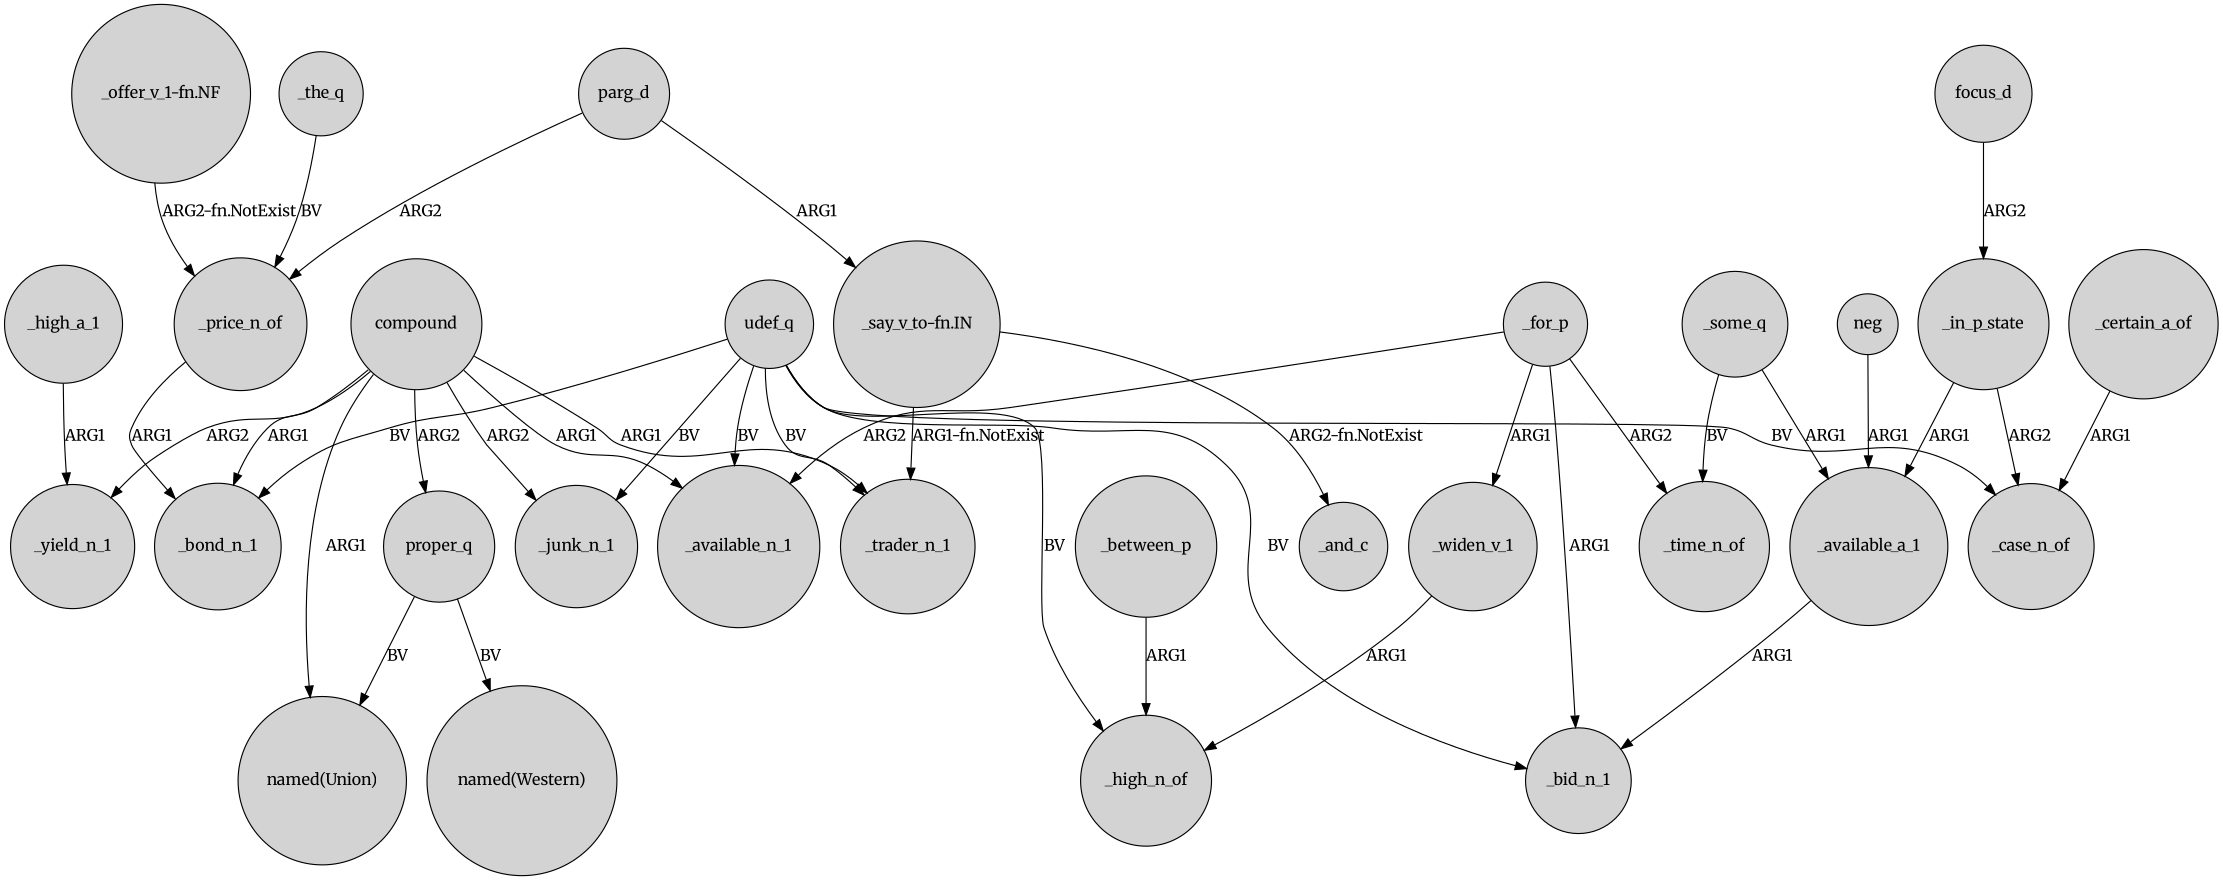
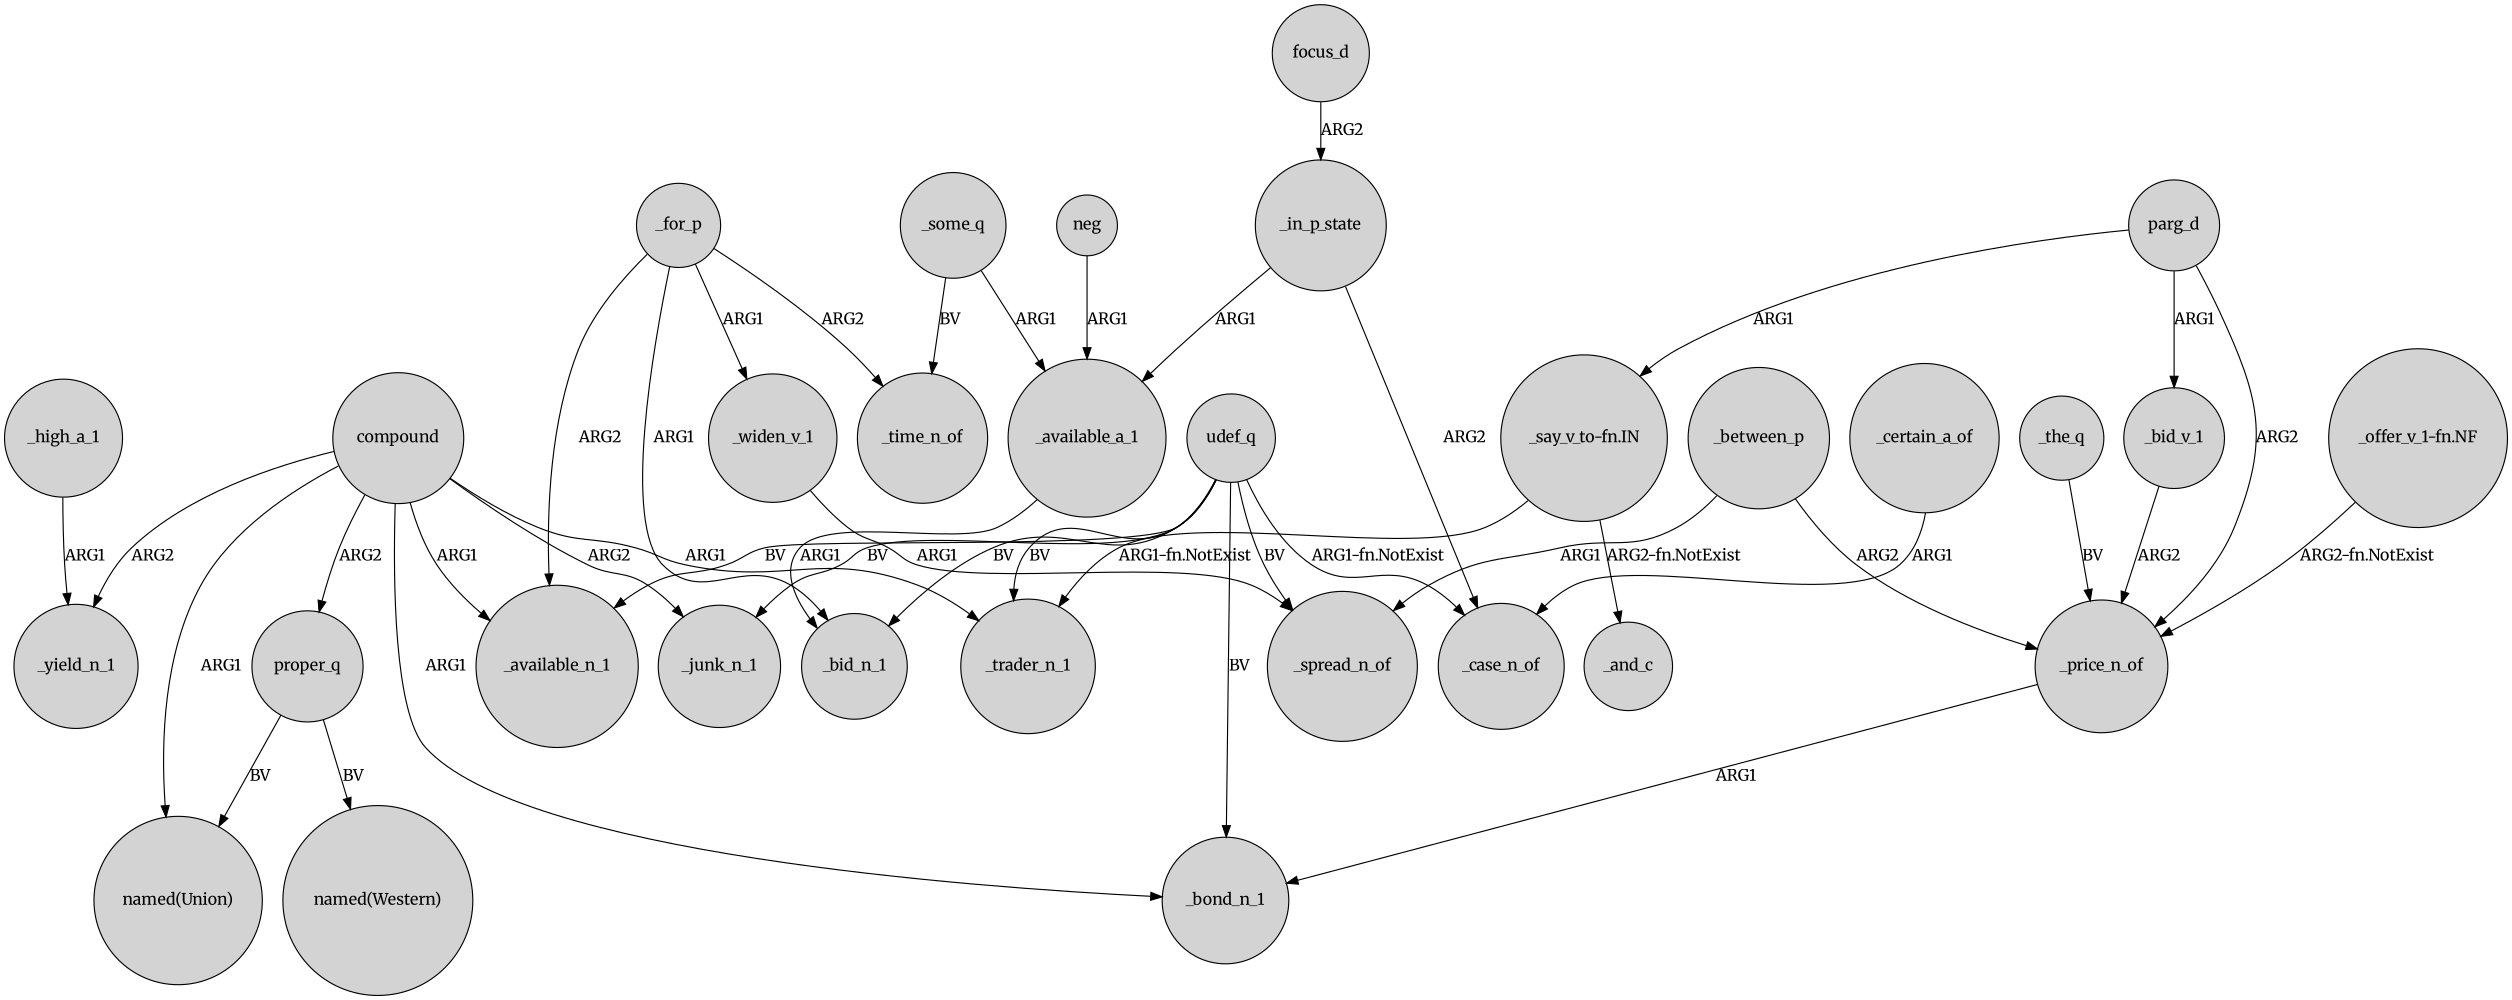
edge "udef_q" -> "_case_n_of": label "BV" -> "ARG1-fn.NotExist"
node "_bid_v_1": added
edge "_between_p" -> "_price_n_of": added, label "ARG2"
node "_high_n_of": label "_high_n_of" -> "_spread_n_of"
